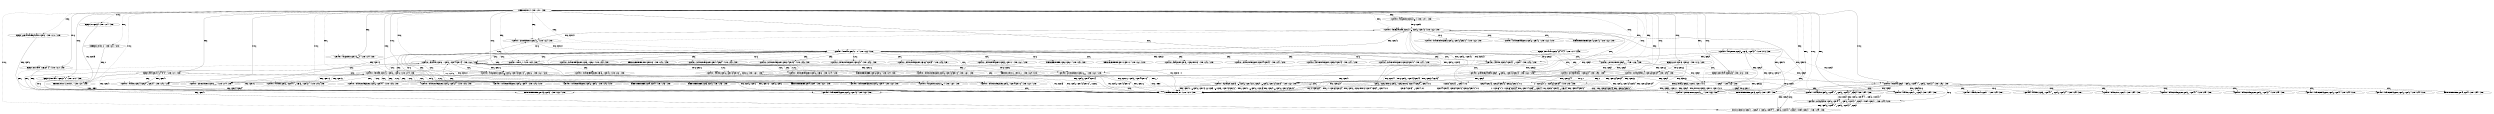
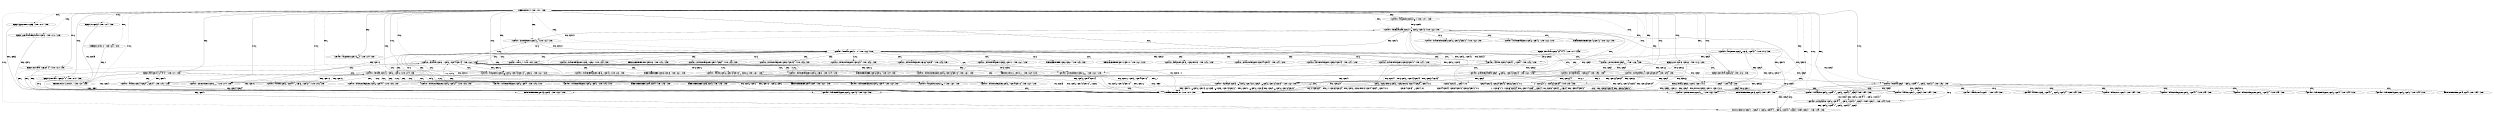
node "(PARAM,AACContext *VAR55)<SUB>1270</SUB>": added
edge "(<operator>.lessThan,VAR242 < 0)<SUB>1286</SUB>" -> "(<operator>.postIncrement,VAR216++)<SUB>1280</SUB>": label "CDG: " -> "VAR: "
node "(FIELD_IDENTIFIER,VAR143,VAR143)<SUB>1281</SUB>": added
